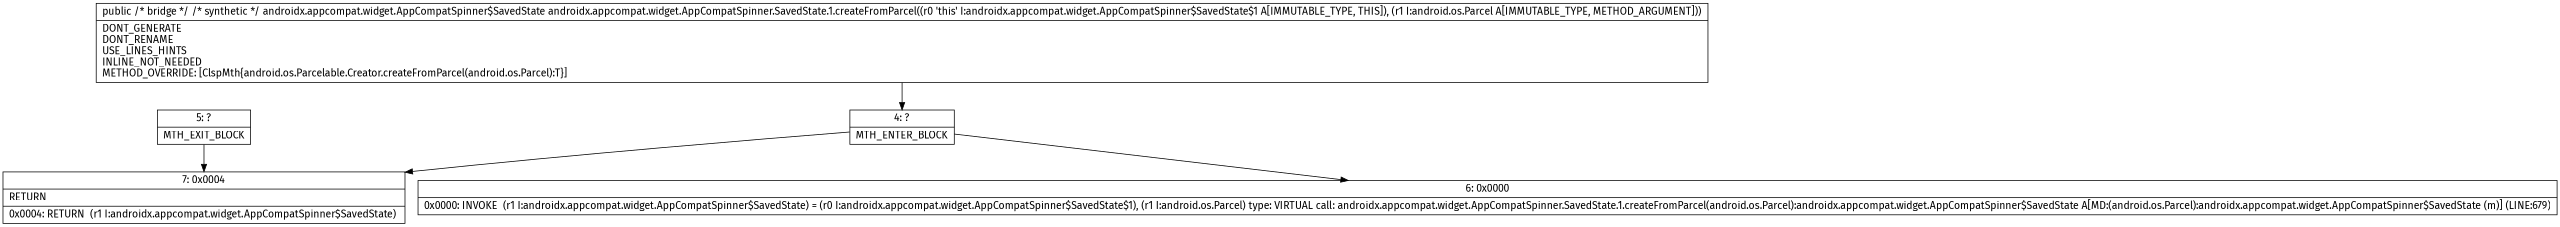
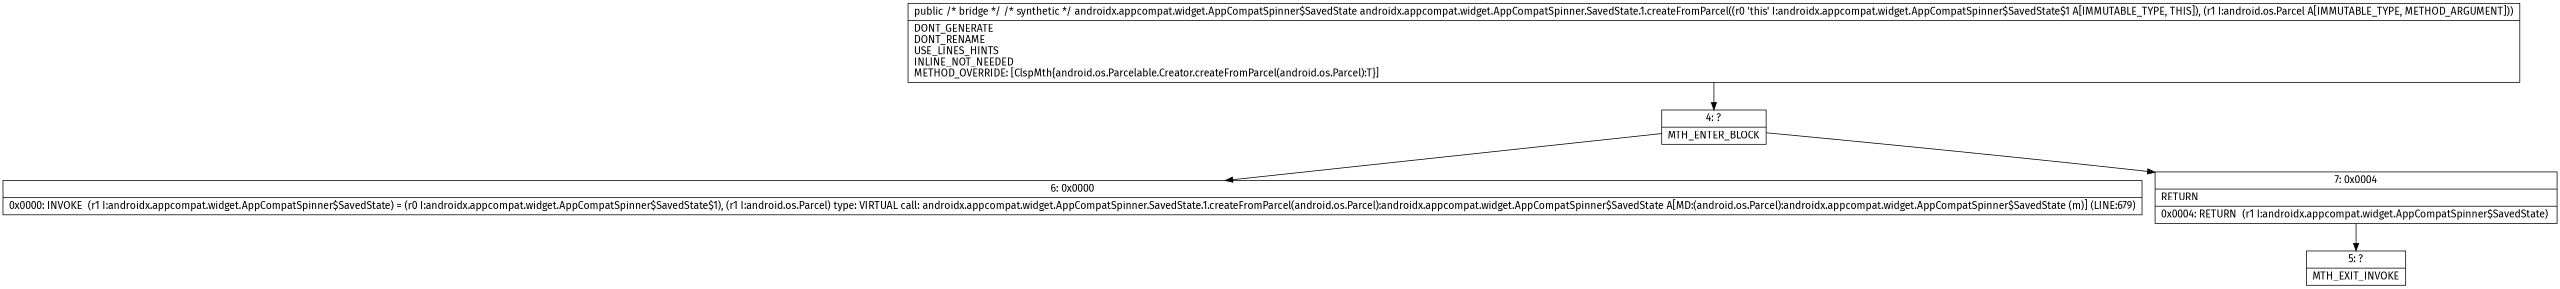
node "5: ?": text "MTH_EXIT_BLOCK" -> "MTH_EXIT_INVOKE"
edge "5: ?" -> "7: 0x0004": reversed
